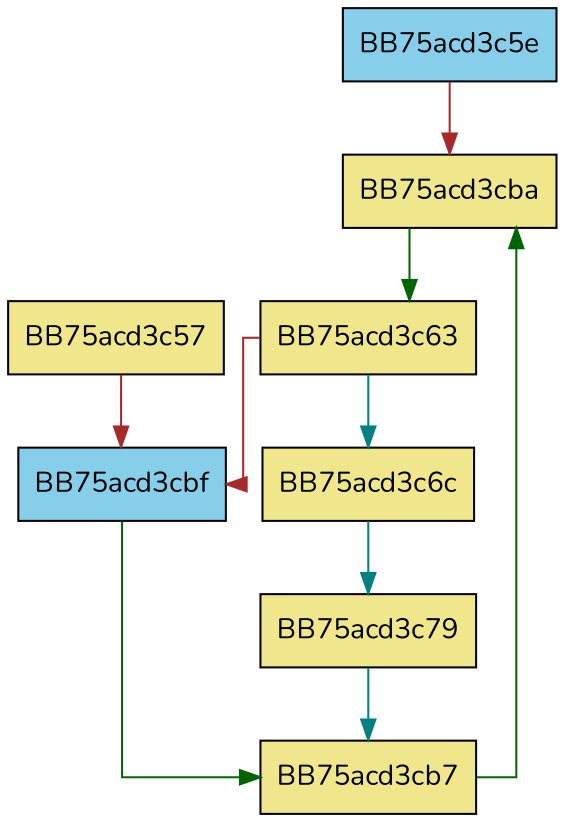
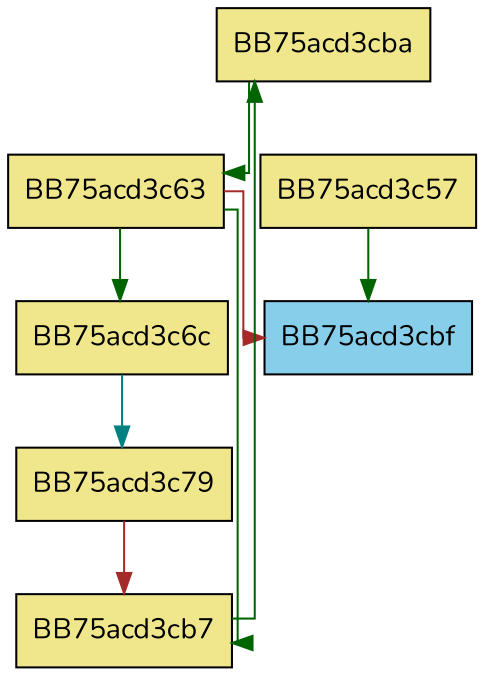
node "BB75acd3c5e": removed
edge "BB75acd3c57" -> "BB75acd3cbf": color brown -> darkgreen
edge "BB75acd3c63" -> "BB75acd3c6c": color teal -> darkgreen
edge "BB75acd3c79" -> "BB75acd3cb7": color teal -> brown
edge "BB75acd3cbf" -> "BB75acd3cb7": now "BB75acd3c63" -> "BB75acd3cb7"
